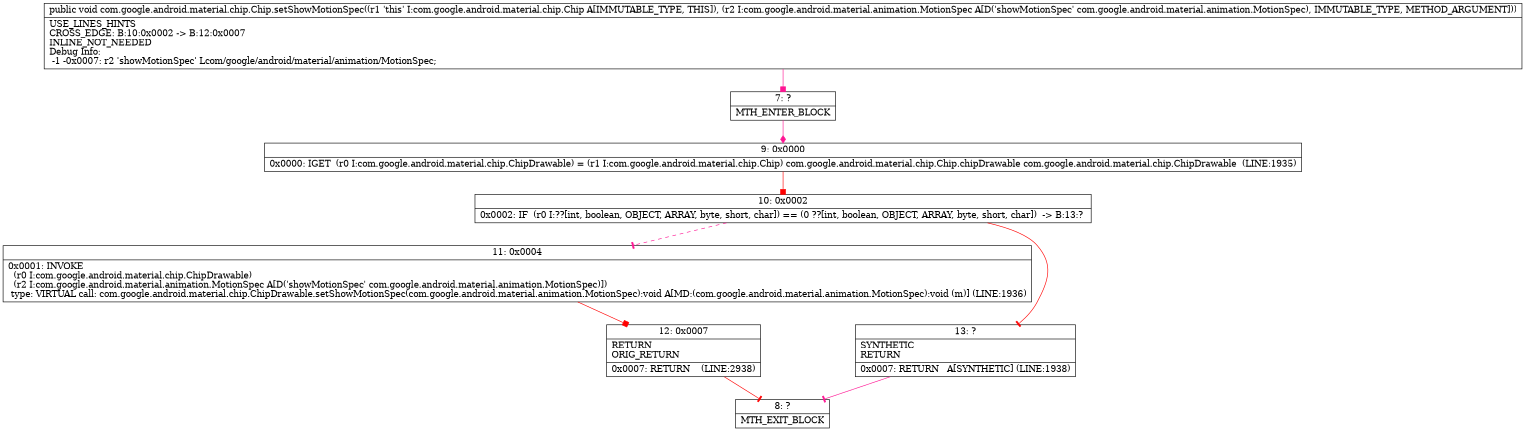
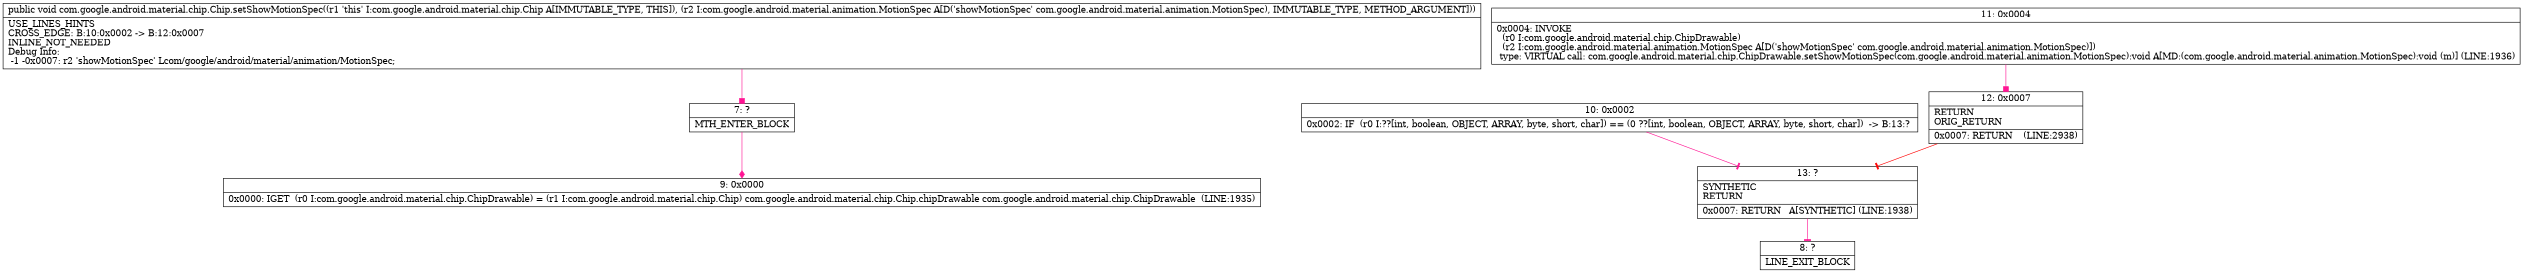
edge "9: 0x0000" -> "10: 0x0002": removed
edge "10: 0x0002" -> "11: 0x0004": removed
edge "10: 0x0002" -> "13: ?": color red -> deeppink
node "11: 0x0004": text "0x0001: INVOKE" -> "0x0004: INVOKE"
edge "11: 0x0004" -> "12: 0x0007": color red -> deeppink
edge "12: 0x0007" -> "8: ?": now "12: 0x0007" -> "13: ?"
node "8: ?": text "MTH_EXIT_BLOCK" -> "LINE_EXIT_BLOCK"
